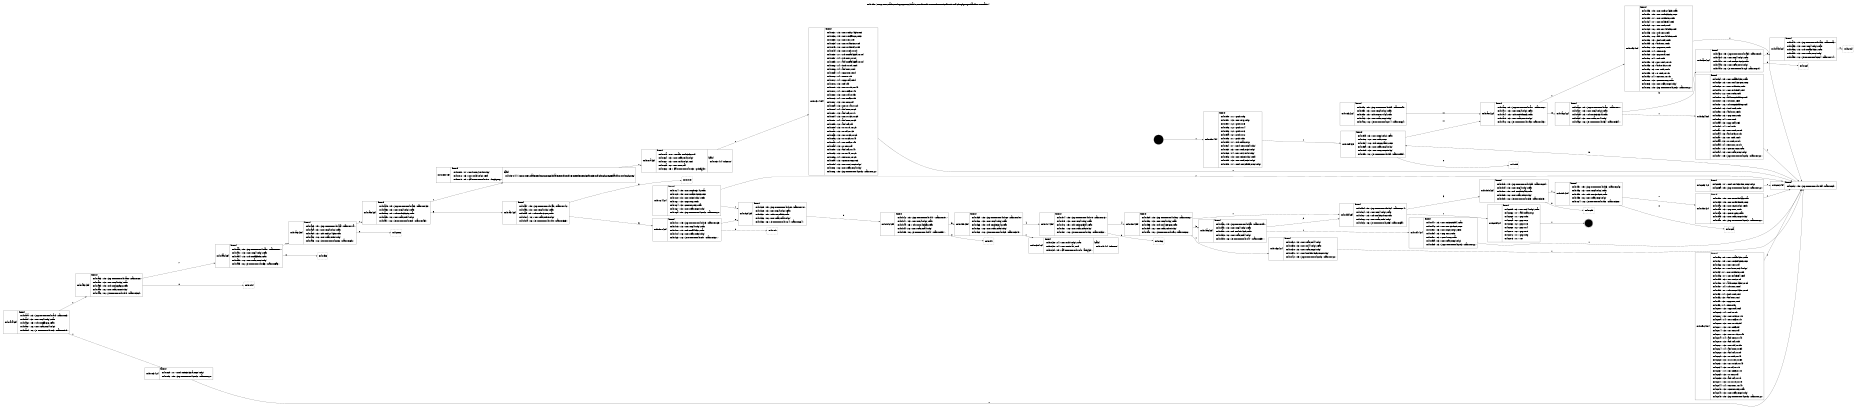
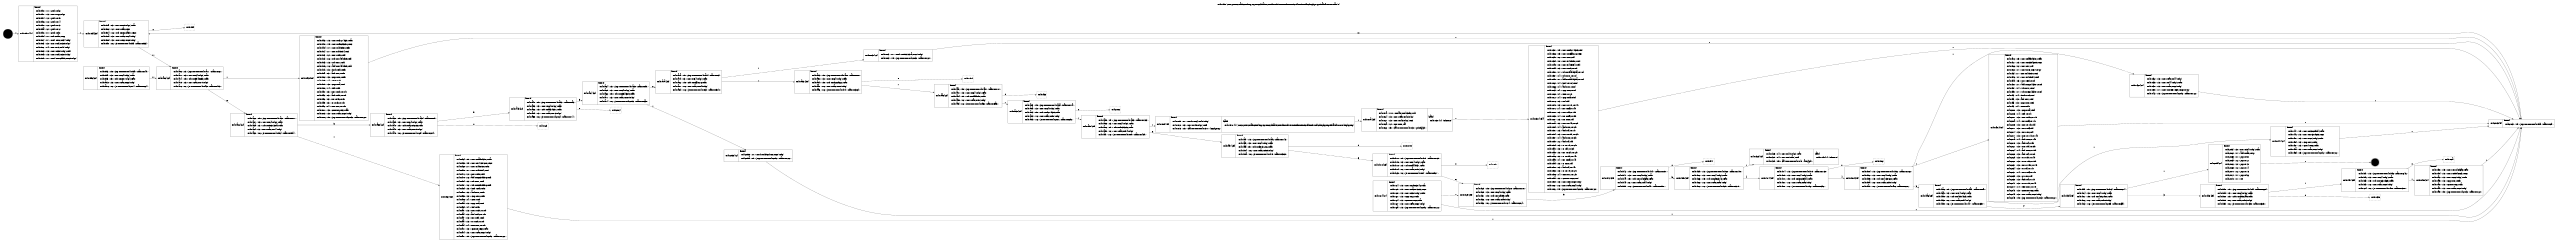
node "0x401a64 [22]": added
edge "0x401b8d [25]" -> "0x401bbf [25]": now "0x401b8d [25]" -> "0x401fbc [151]"
